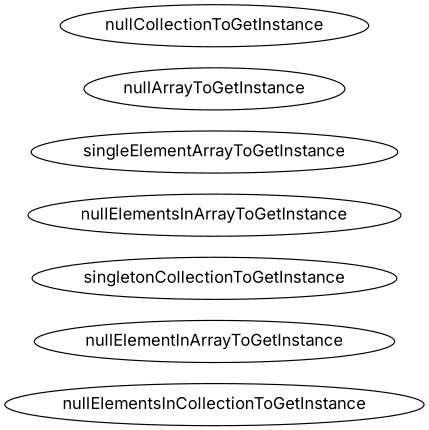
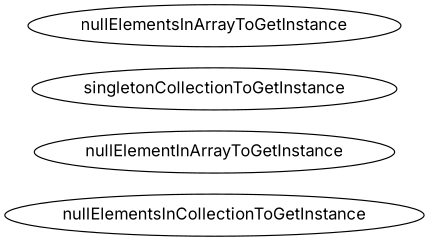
node "nullCollectionToGetInstance": removed
node "nullArrayToGetInstance": removed
node "singleElementArrayToGetInstance": removed
